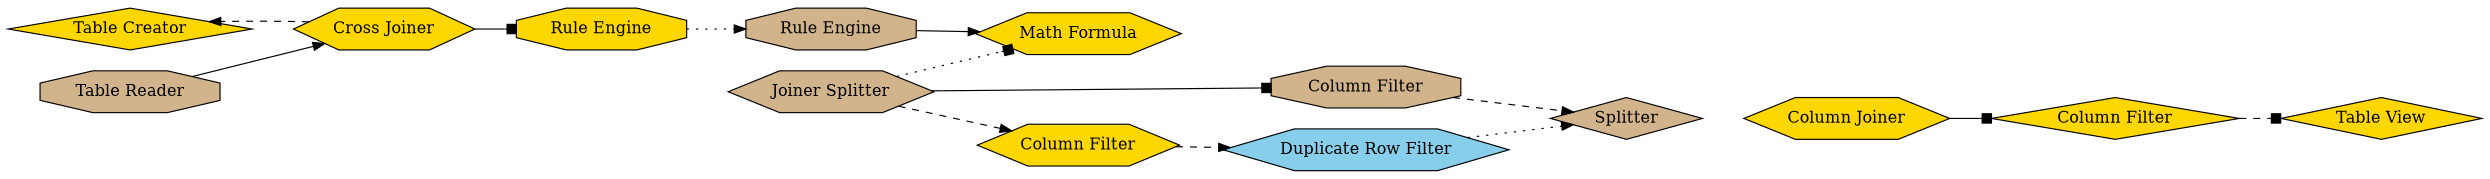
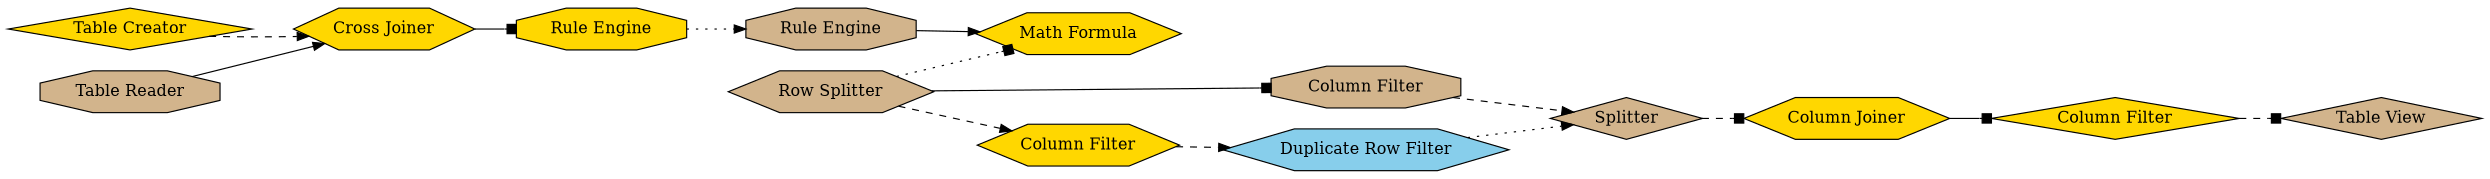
edge "Cross Joiner" -> "Table Creator": reversed
node "Joiner Splitter": label "Joiner Splitter" -> "Row Splitter"
edge "Splitter" -> "Column Joiner": added
node "Table View": fillcolor gold -> tan
